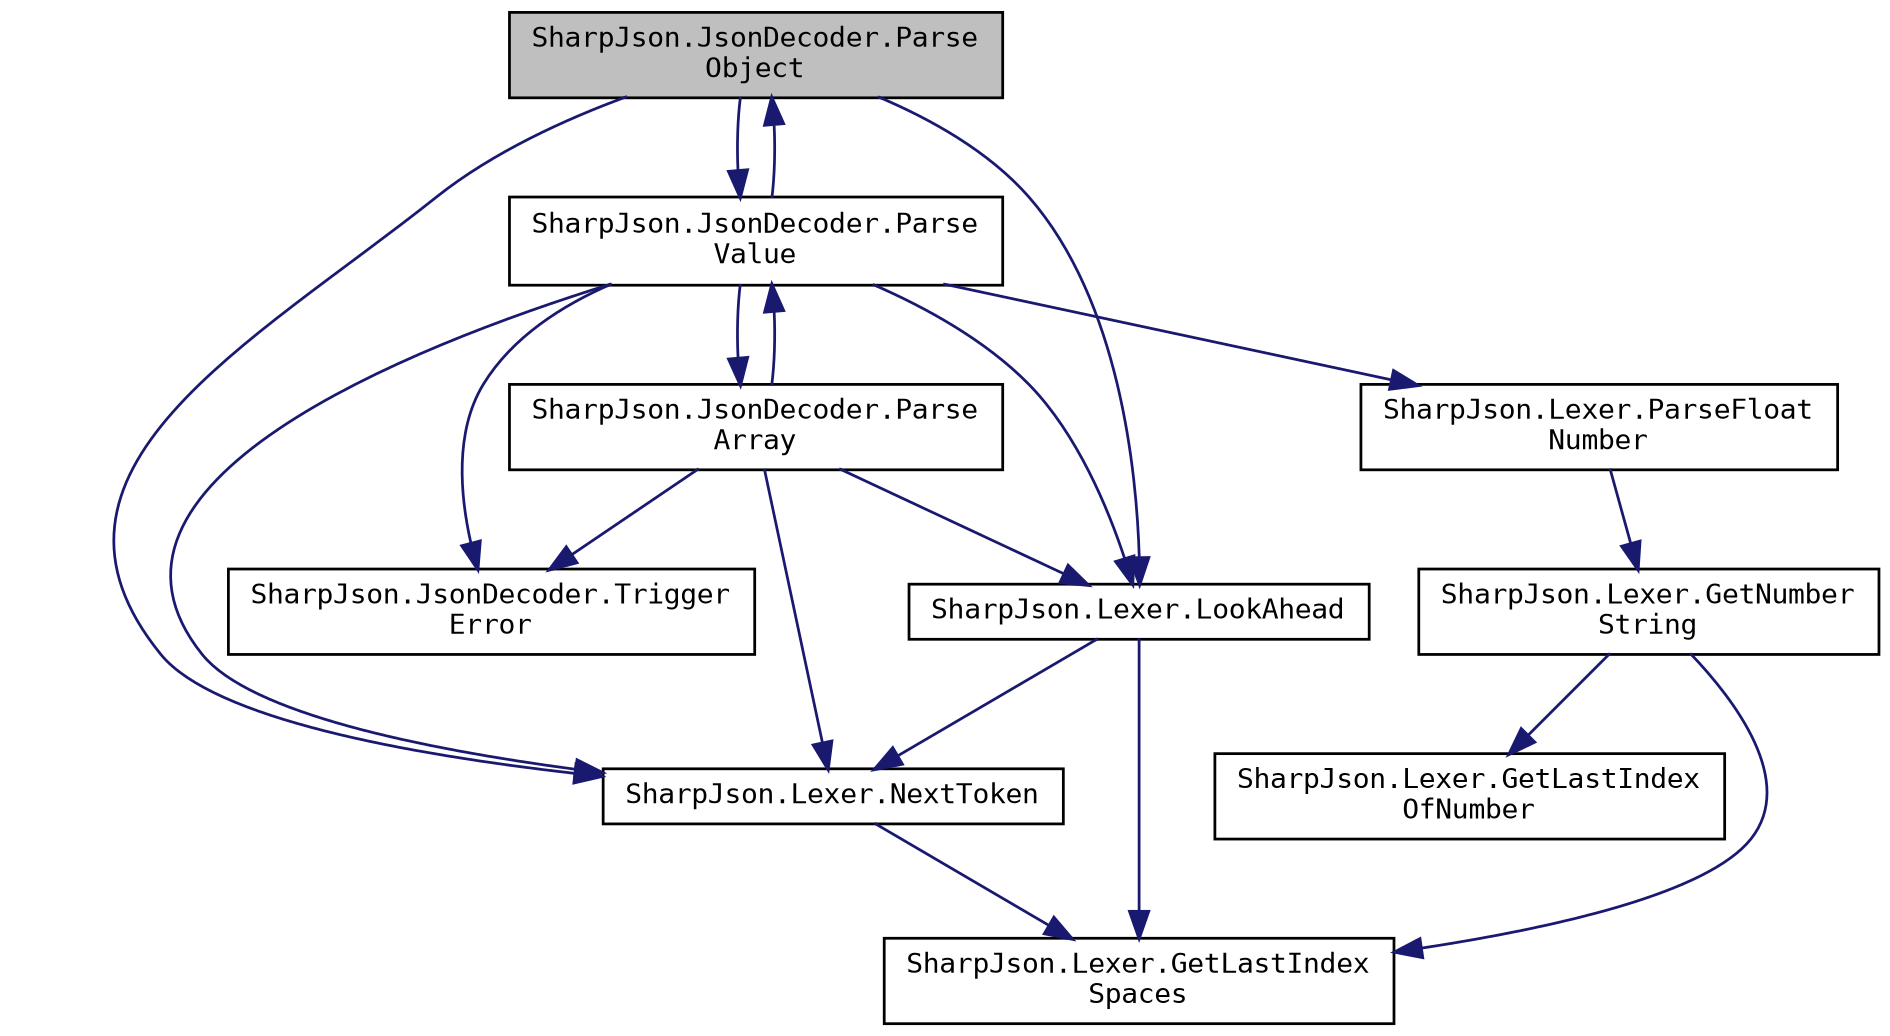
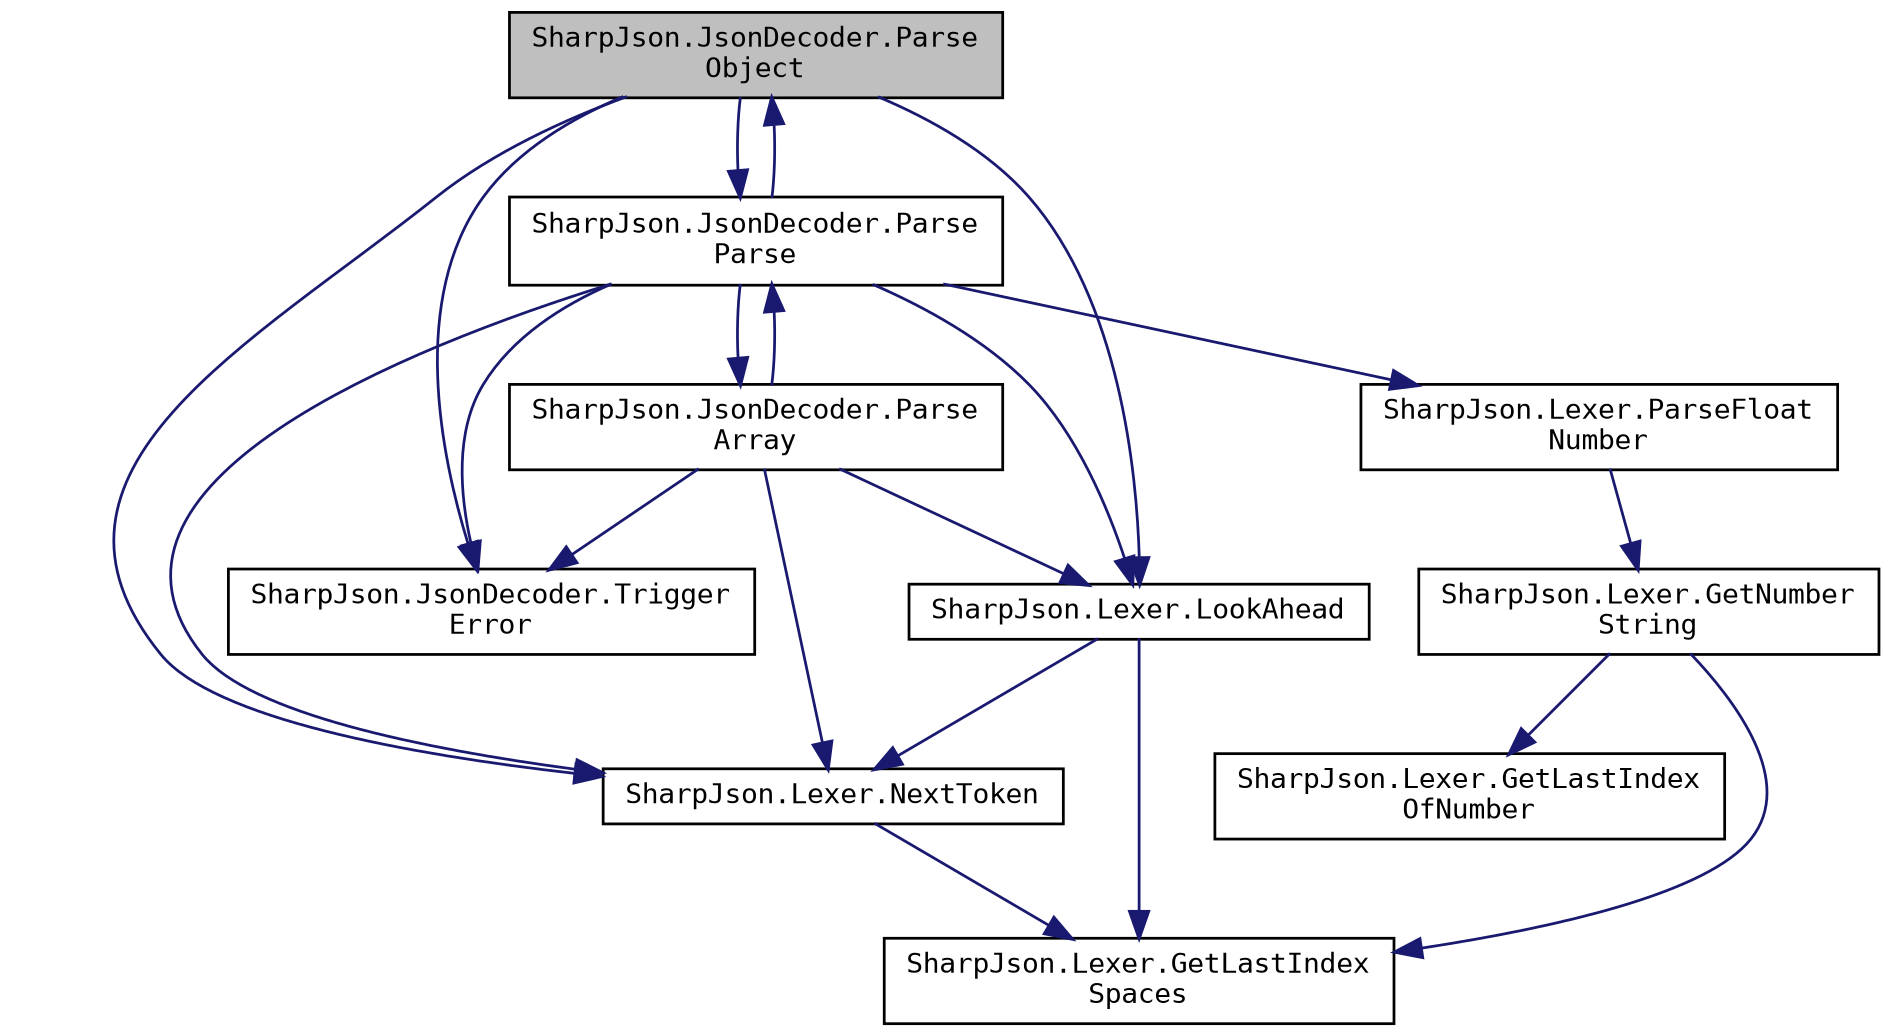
node "SharpJson.JsonDecoder.Parse Value": label "SharpJson.JsonDecoder.Parse Value" -> "SharpJson.JsonDecoder.Parse Parse"
edge "SharpJson.JsonDecoder.Parse Object" -> "SharpJson.JsonDecoder.Trigger Error": added
